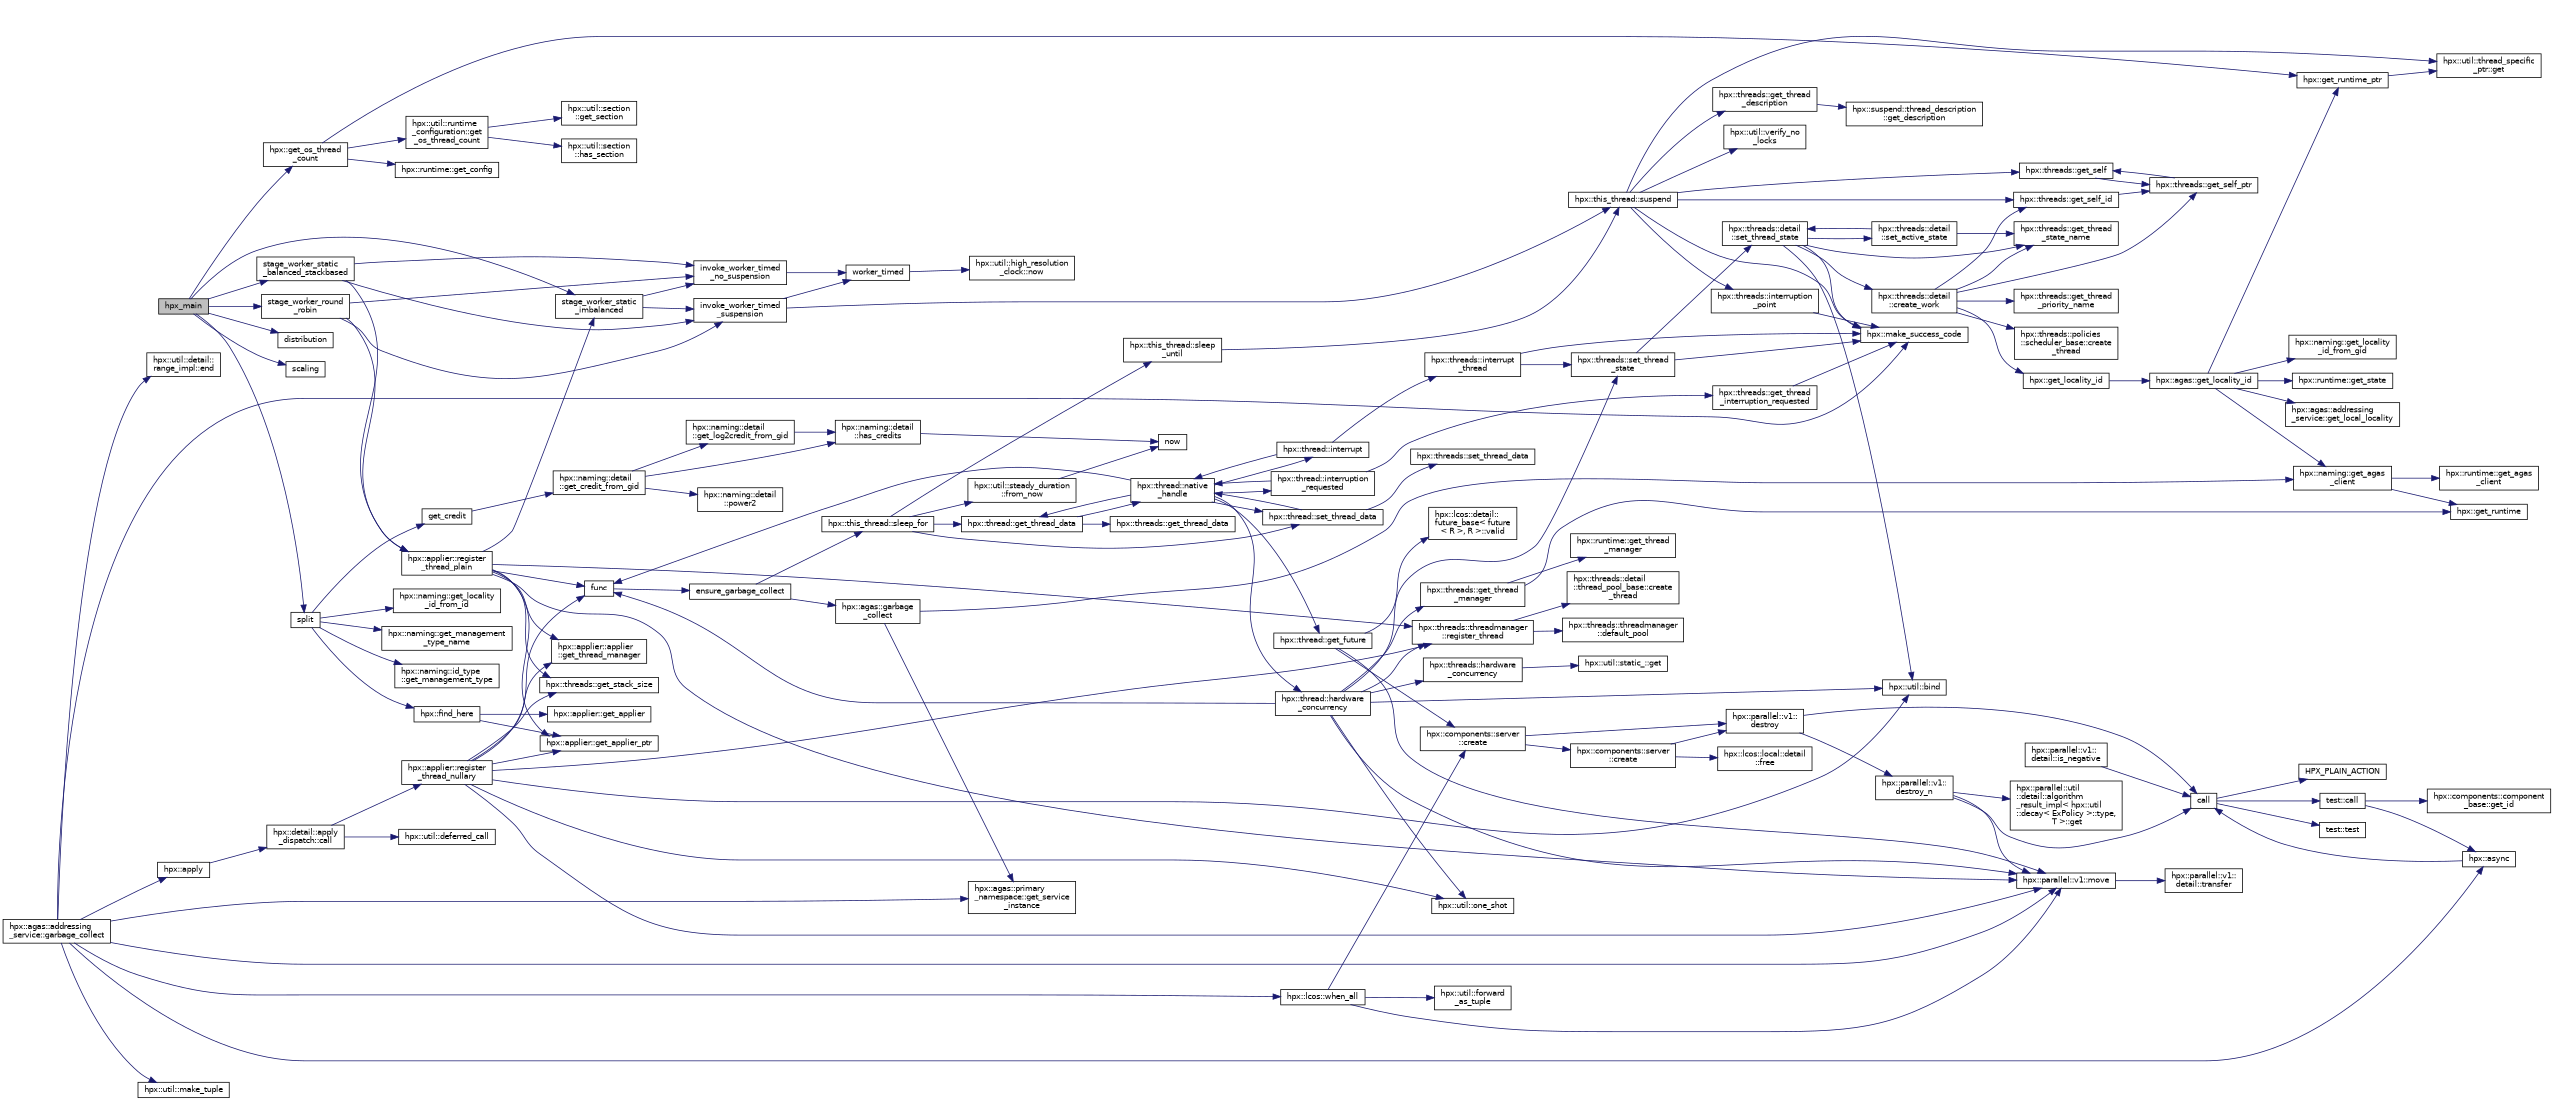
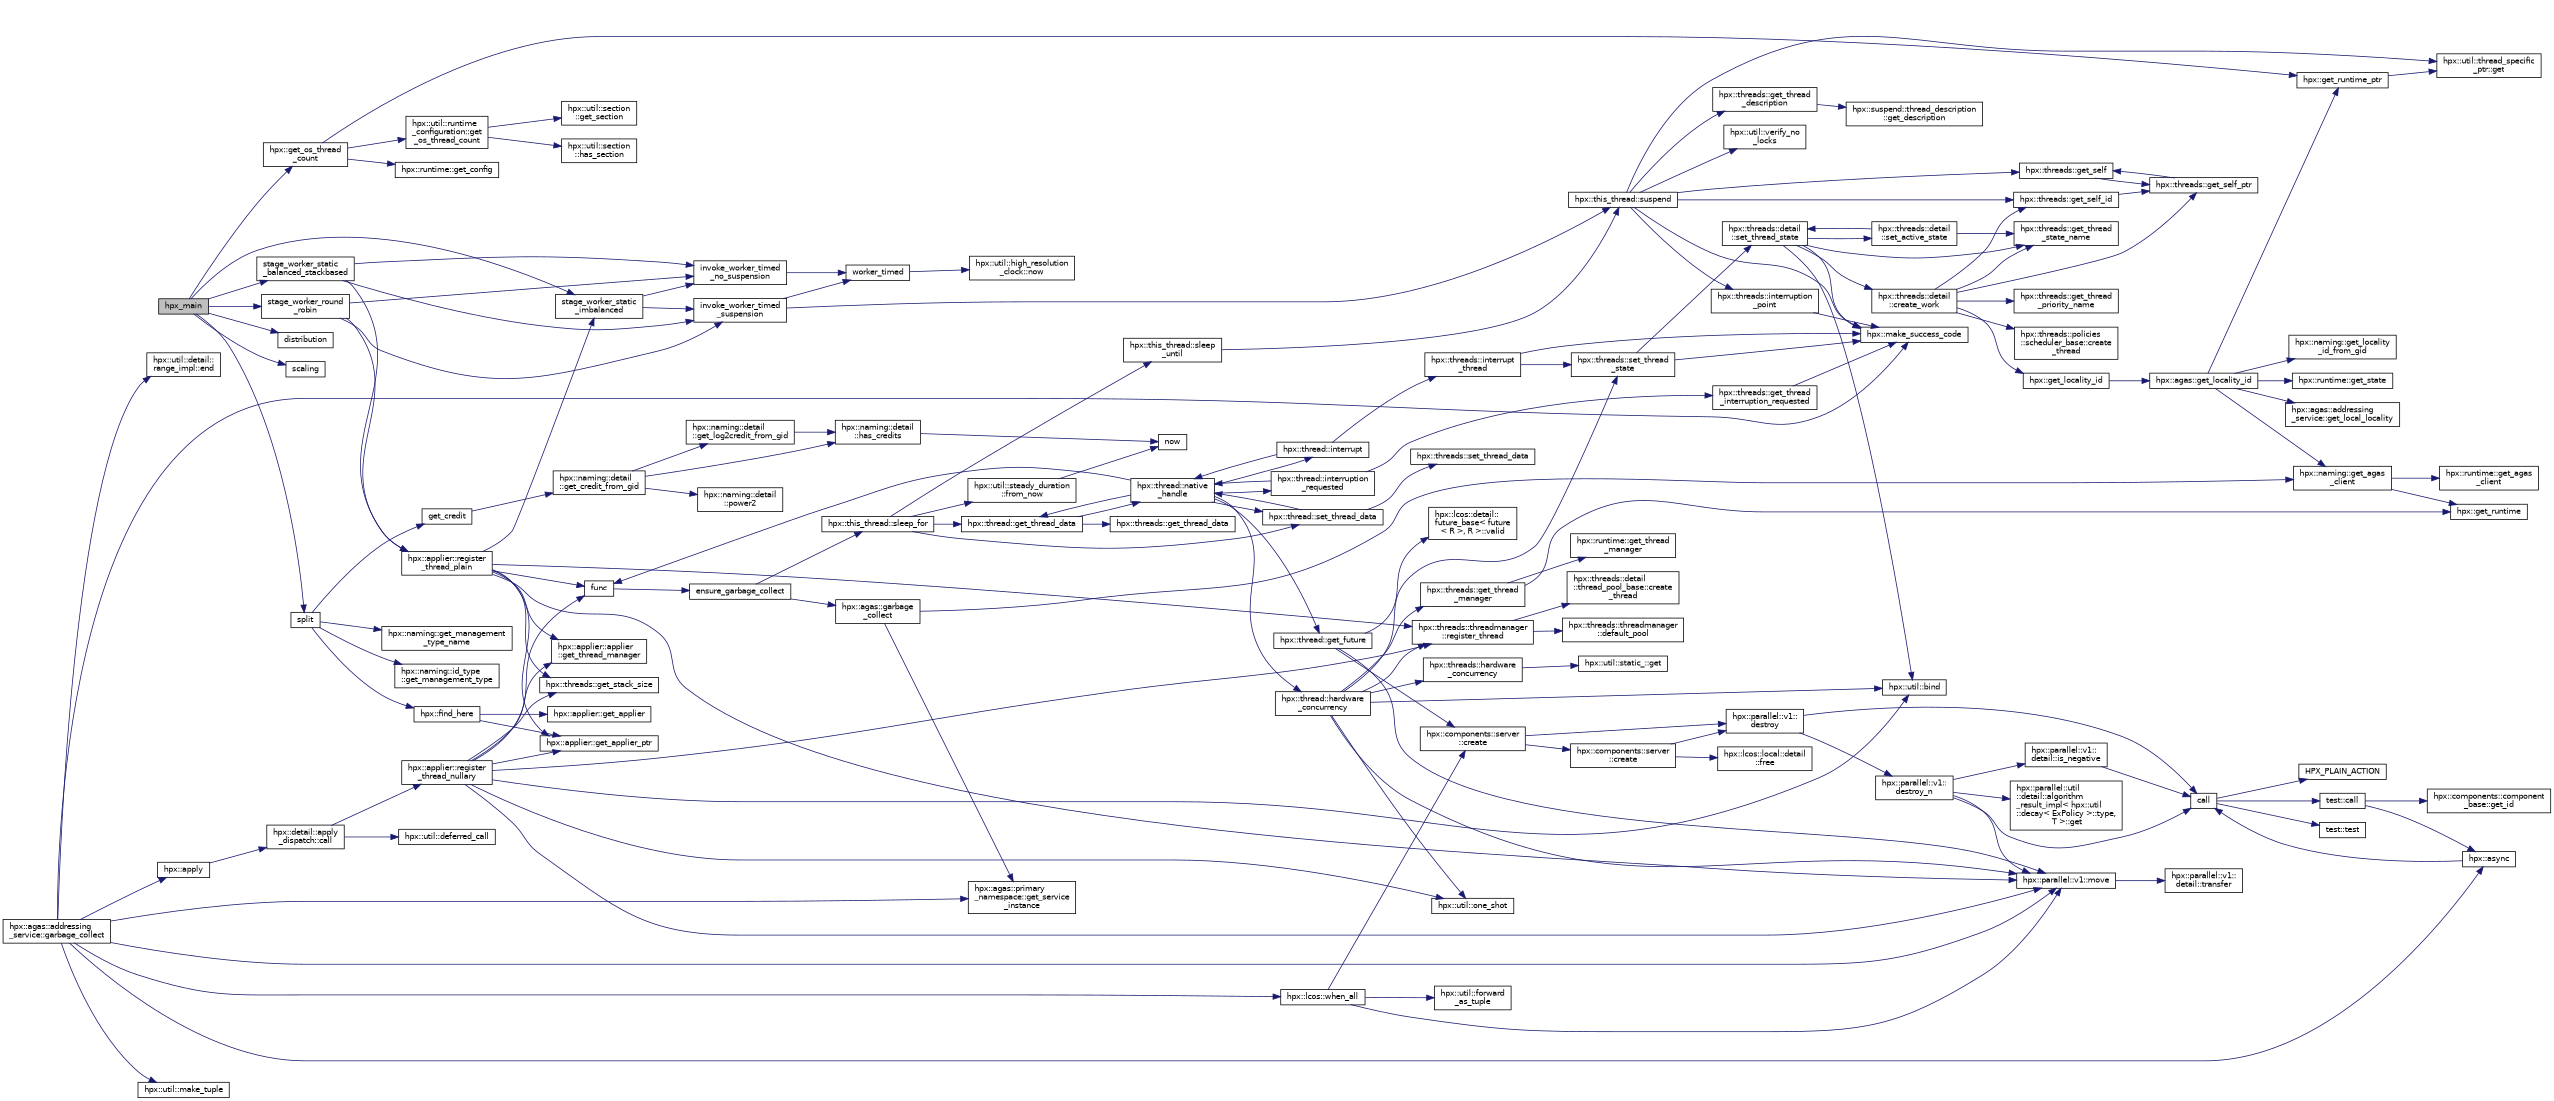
node "hpx::naming::get_locality _id_from_id": removed
edge "hpx::thread::hardware _concurrency" -> "func": removed
edge "hpx::parallel::v1:: destroy_n" -> "hpx::parallel::v1:: detail::is_negative": added
